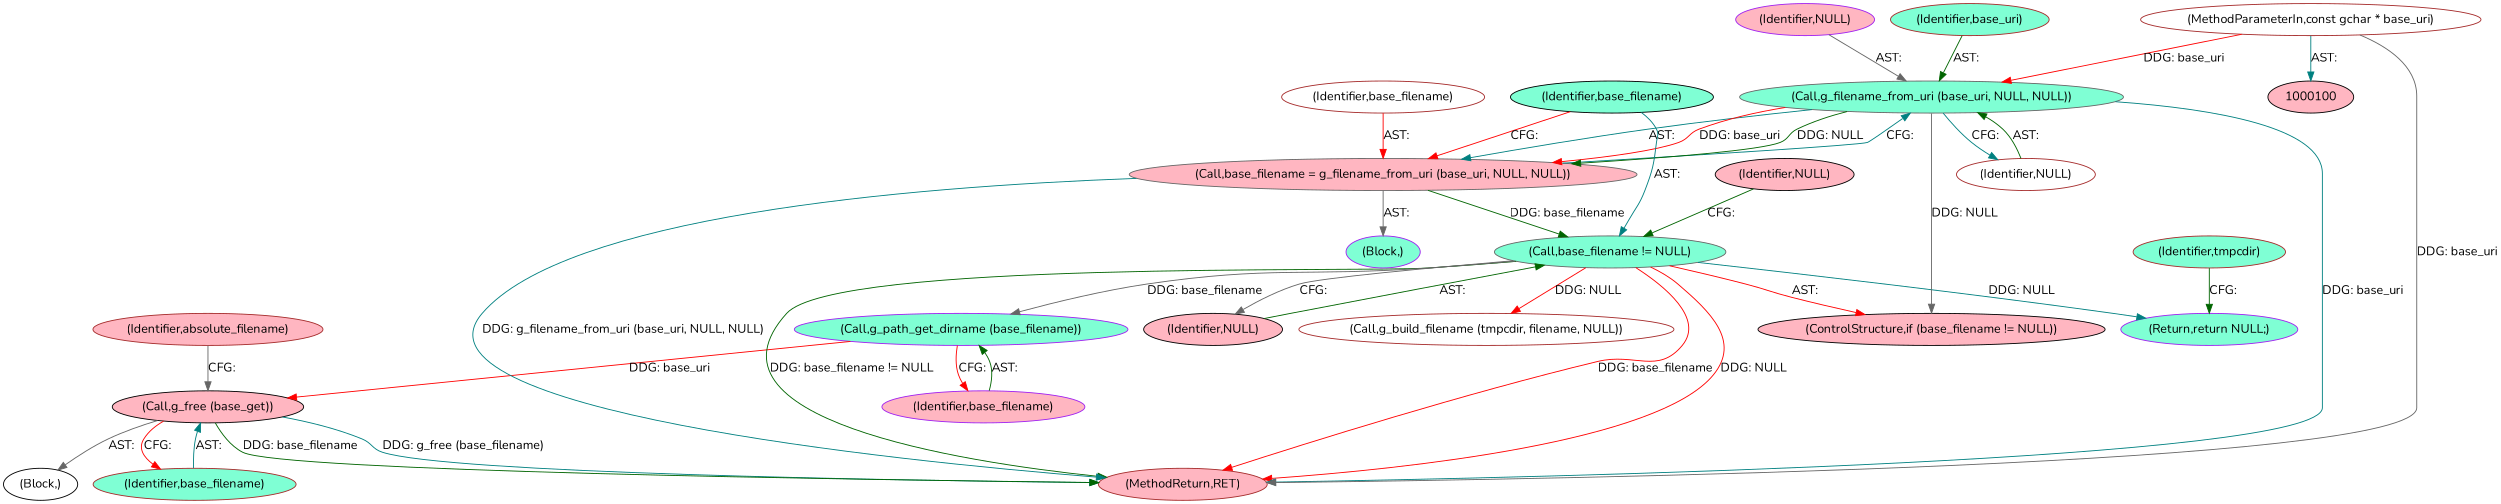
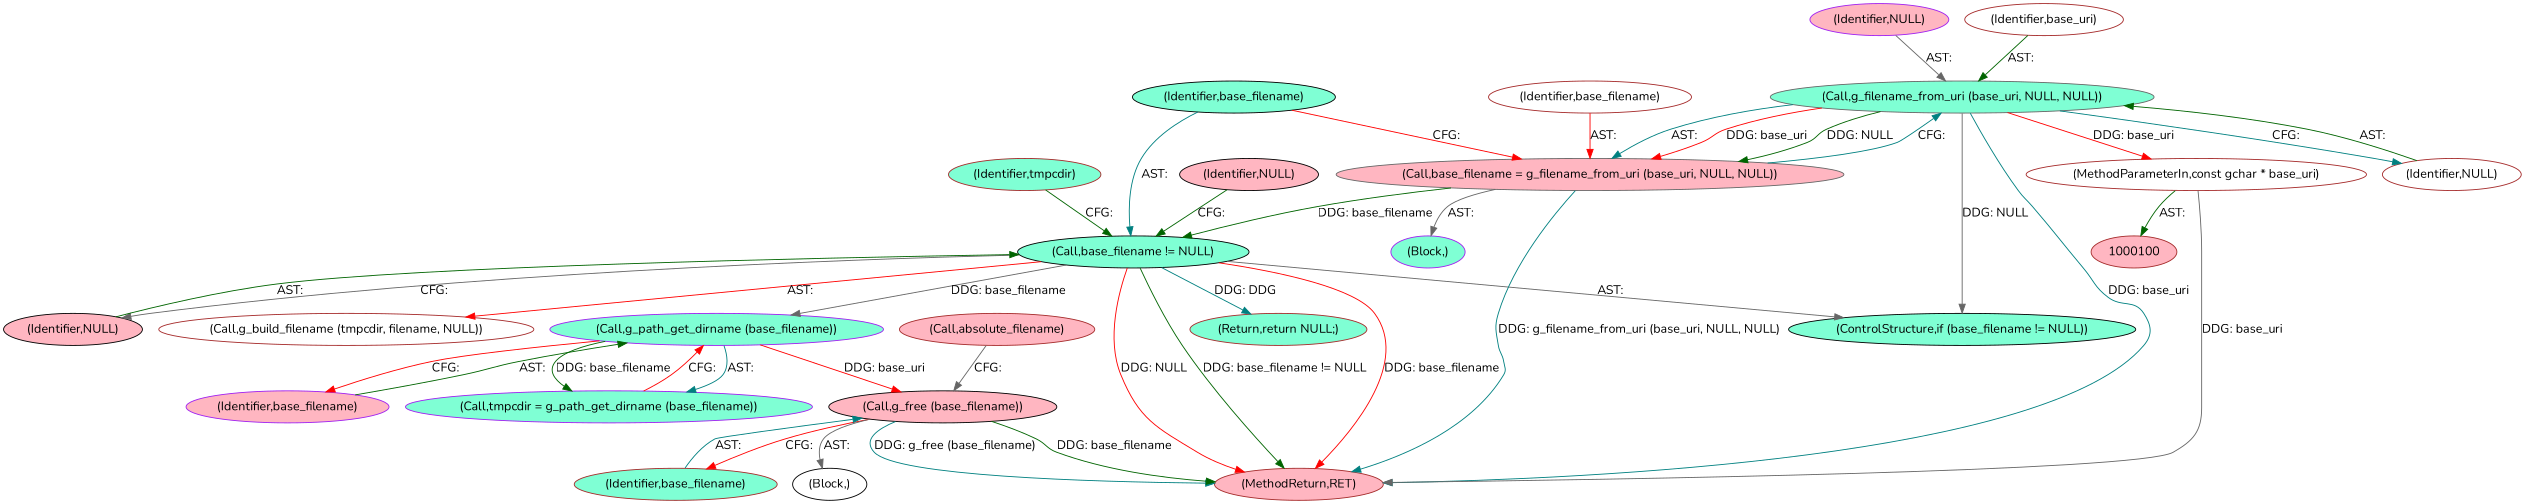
node "(Identifier,base_uri)": fillcolor aquamarine -> white
edge "(MethodParameterIn,const gchar * base_uri)" -> "1000100": color teal -> darkgreen
edge "(MethodParameterIn,const gchar * base_uri)" -> "(Call,g_filename_from_uri (base_uri, NULL, NULL))": reversed
node "1000100": color black -> brown
node "(Call,base_filename != NULL)": color gray40 -> black
edge "(Identifier,tmpcdir)" -> "(Return,return NULL;)": now "(Identifier,tmpcdir)" -> "(Call,base_filename != NULL)"
edge "(Call,base_filename != NULL)" -> "(ControlStructure,if (base_filename != NULL))": color red -> gray40
edge "(Call,base_filename != NULL)" -> "(Call,g_build_filename (tmpcdir, filename, NULL))": label "DDG: NULL" -> "AST: "
edge "(Call,base_filename != NULL)" -> "(Return,return NULL;)": label "DDG: NULL" -> "DDG: DDG"
node "(Identifier,absolute_filename)": label "(Identifier,absolute_filename)" -> "(Call,absolute_filename)"
node "(ControlStructure,if (base_filename != NULL))": fillcolor lightpink -> aquamarine
node "(Return,return NULL;)": color purple -> brown
node "(Call,g_free (base_get))": label "(Call,g_free (base_get))" -> "(Call,g_free (base_filename))"
node "(Call,tmpcdir = g_path_get_dirname (base_filename))": added
